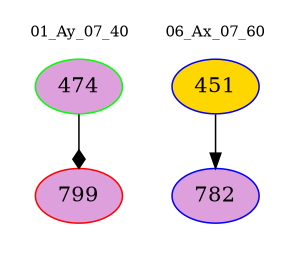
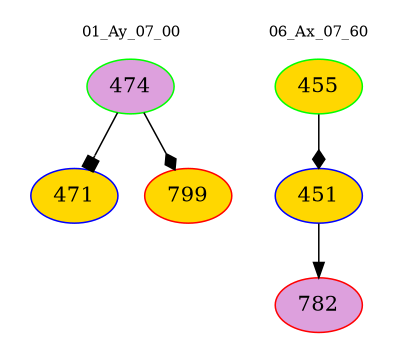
cluster "01_Ay_07_40": label "01_Ay_07_40" -> "01_Ay_07_00"
node "455": added
node "471": added
node "799": fillcolor plum -> gold
node "782": color blue -> red
